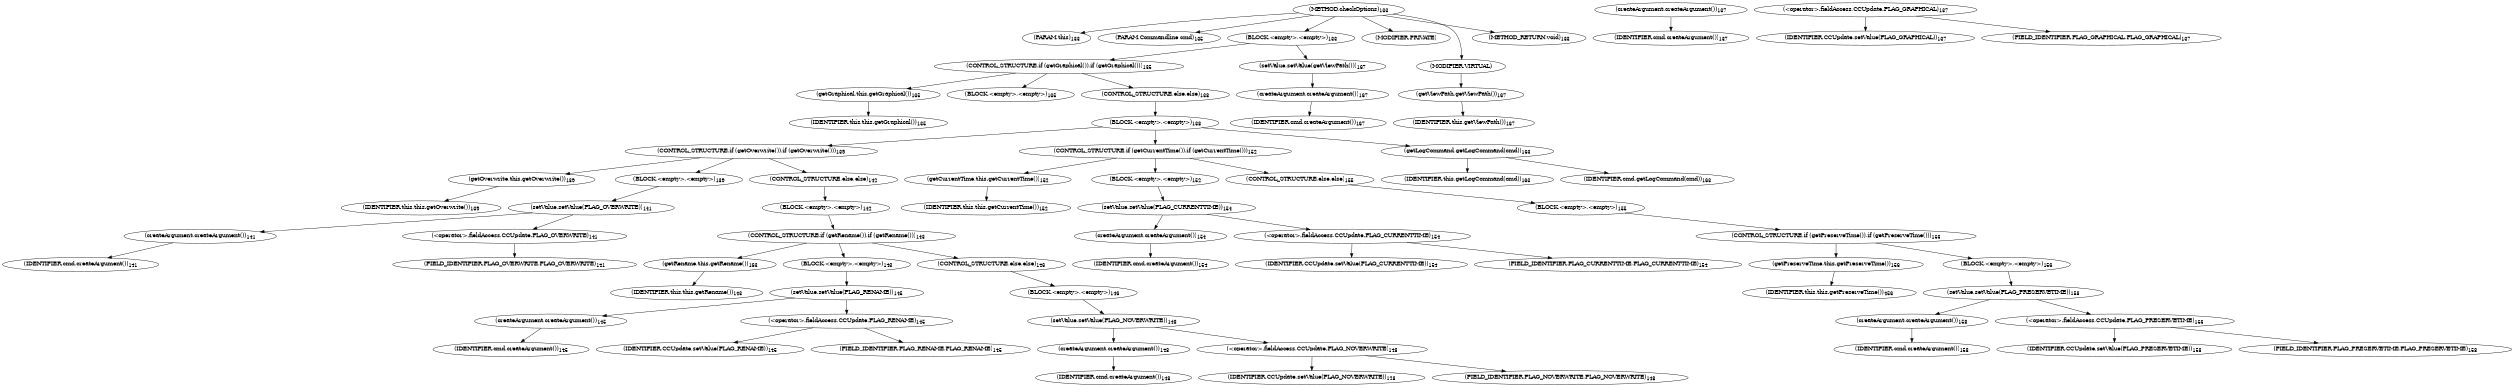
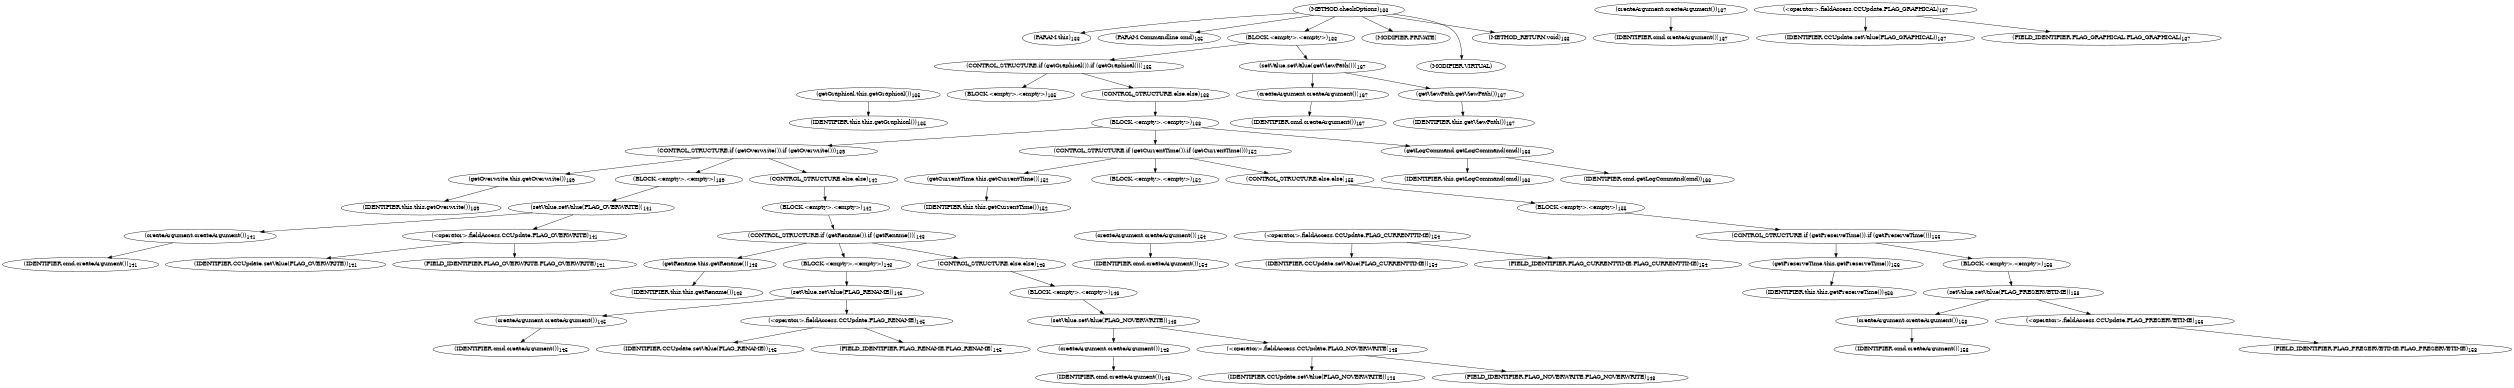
edge "(MODIFIER,VIRTUAL)" -> "(getViewPath,getViewPath())": now "(setValue,setValue(getViewPath()))" -> "(getViewPath,getViewPath())"
edge "(CONTROL_STRUCTURE,if (getGraphical()),if (getGraphical()))" -> "(getGraphical,this.getGraphical())": removed
node "(setValue,setValue(FLAG_CURRENTTIME))": removed
node "(getRename,this.getRename())": text "163" -> "143"
node "(IDENTIFIER,CCUpdate,setValue(FLAG_OVERWRITE))": added
node "(IDENTIFIER,CCUpdate,setValue(FLAG_PRESERVETIME))": removed
